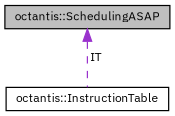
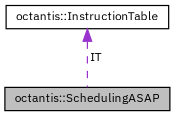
edge "octantis::InstructionTable" -> "octantis::SchedulingASAP": reversed
